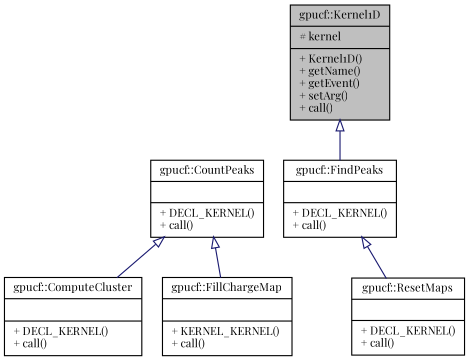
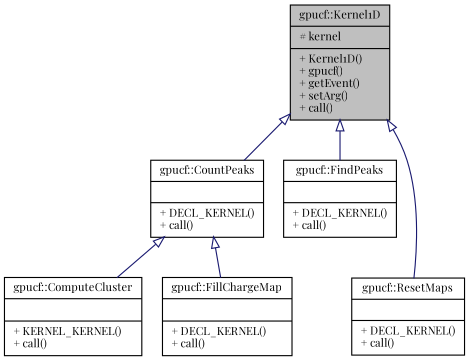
node "gpucf::Kernel1D": text "+ getName()" -> "+ gpucf()"
edge "gpucf::CountPeaks" -> "gpucf::Kernel1D": added
edge "gpucf::ResetMaps" -> "gpucf::FindPeaks": now "gpucf::ResetMaps" -> "gpucf::Kernel1D"
node "gpucf::ComputeCluster": text "+ DECL_KERNEL()" -> "+ KERNEL_KERNEL()"
node "gpucf::FillChargeMap": text "+ KERNEL_KERNEL()" -> "+ DECL_KERNEL()"
